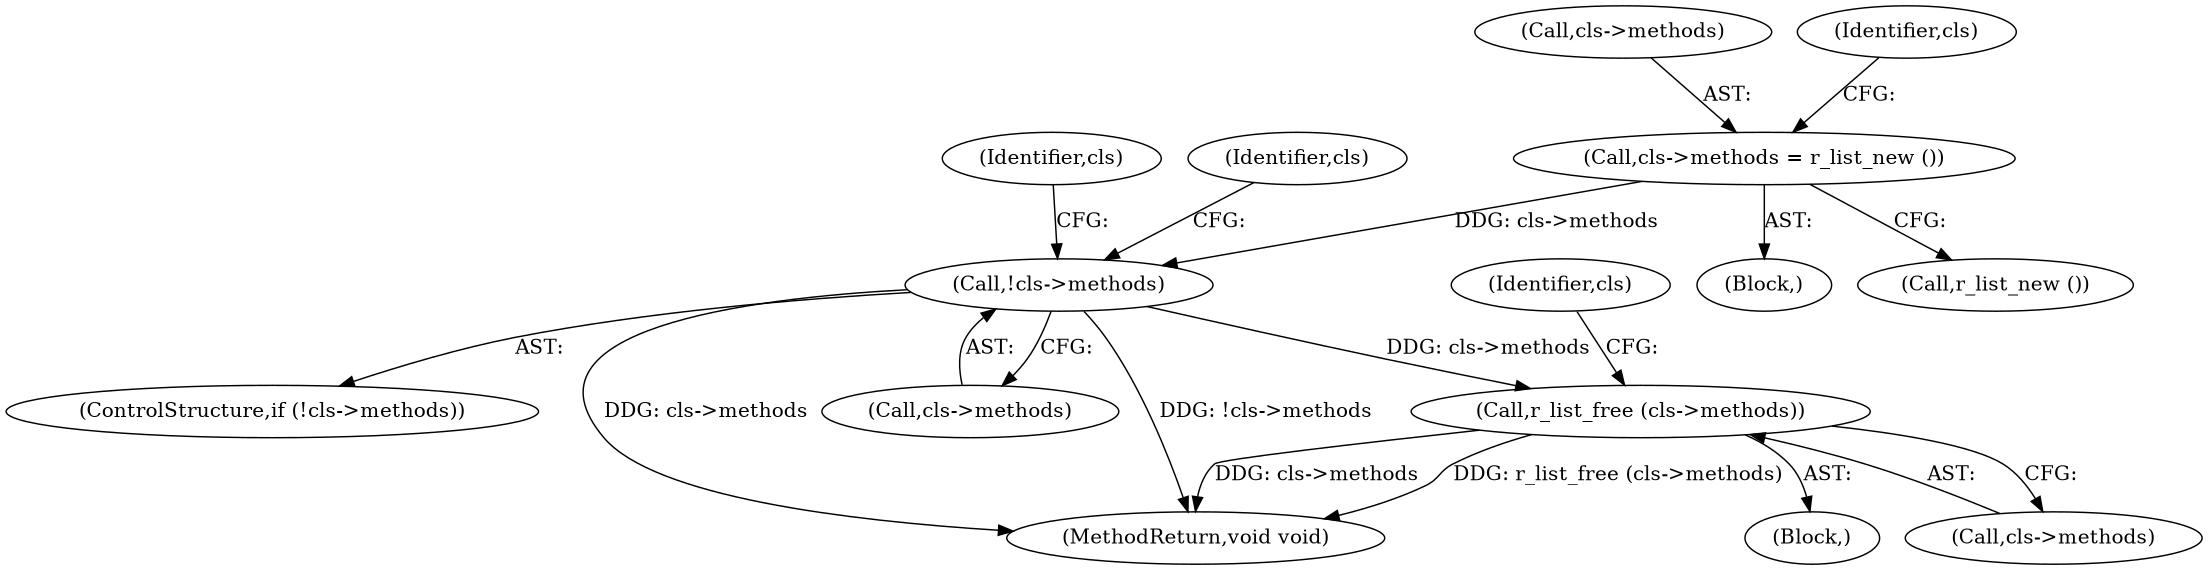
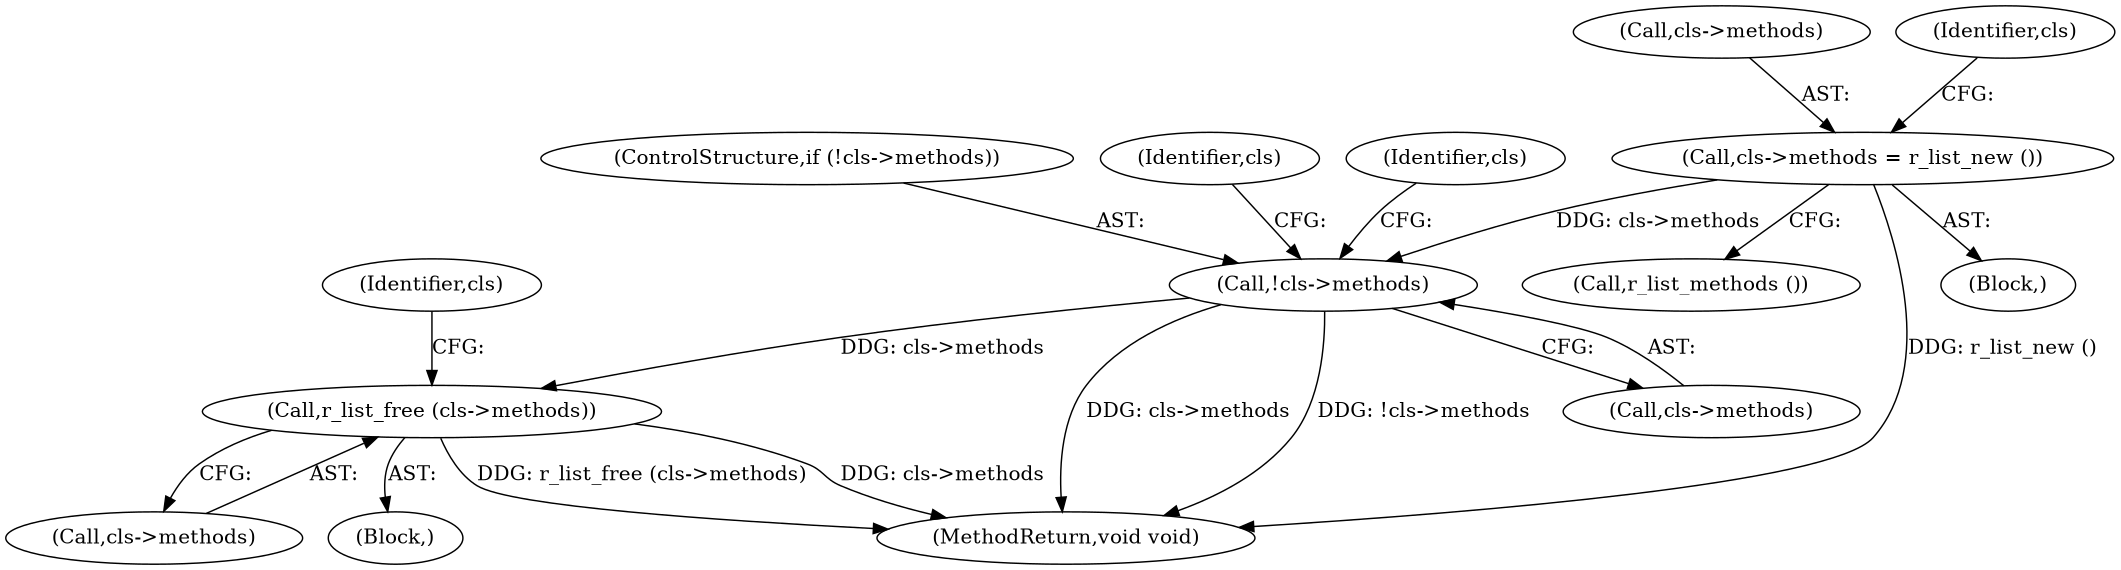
node "(Call,r_list_new ())": label "(Call,r_list_new ())" -> "(Call,r_list_methods ())"
edge "(Call,!cls->methods)" -> "(ControlStructure,if (!cls->methods))": reversed
edge "(Call,cls->methods = r_list_new ())" -> "(MethodReturn,void void)": added, label "DDG: r_list_new ()"
